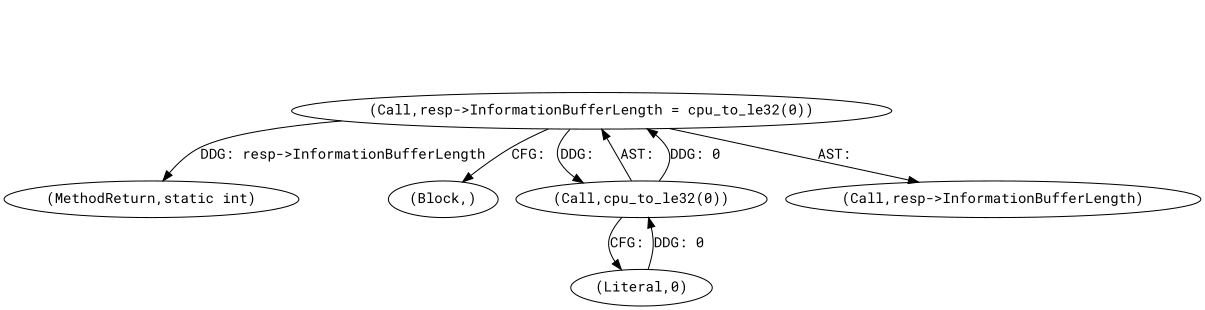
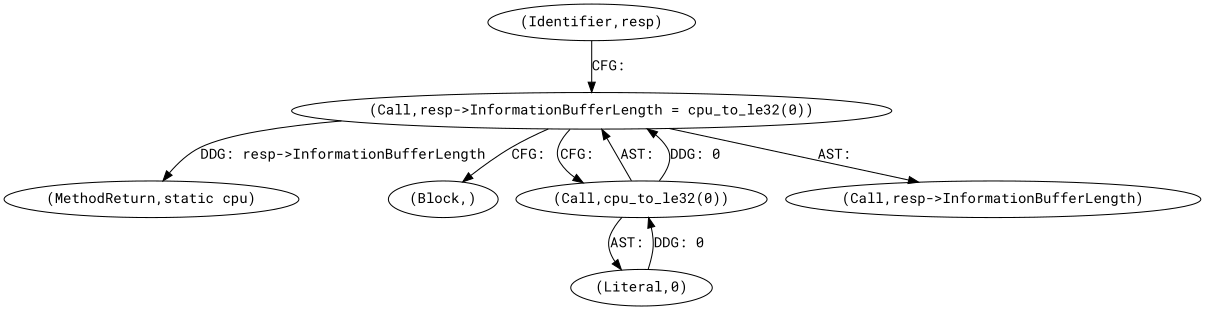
node "(Identifier,resp)": added
edge "(Call,resp->InformationBufferLength = cpu_to_le32(0))" -> "(Call,cpu_to_le32(0))": label "DDG: " -> "CFG: "
node "(MethodReturn,static int)": label "(MethodReturn,static int)" -> "(MethodReturn,static cpu)"
edge "(Call,cpu_to_le32(0))" -> "(Literal,0)": label "CFG: " -> "AST: "
